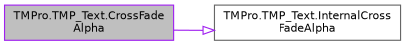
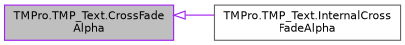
edge "TMPro.TMP_Text.CrossFade Alpha" -> "TMPro.TMP_Text.InternalCross FadeAlpha": reversed
